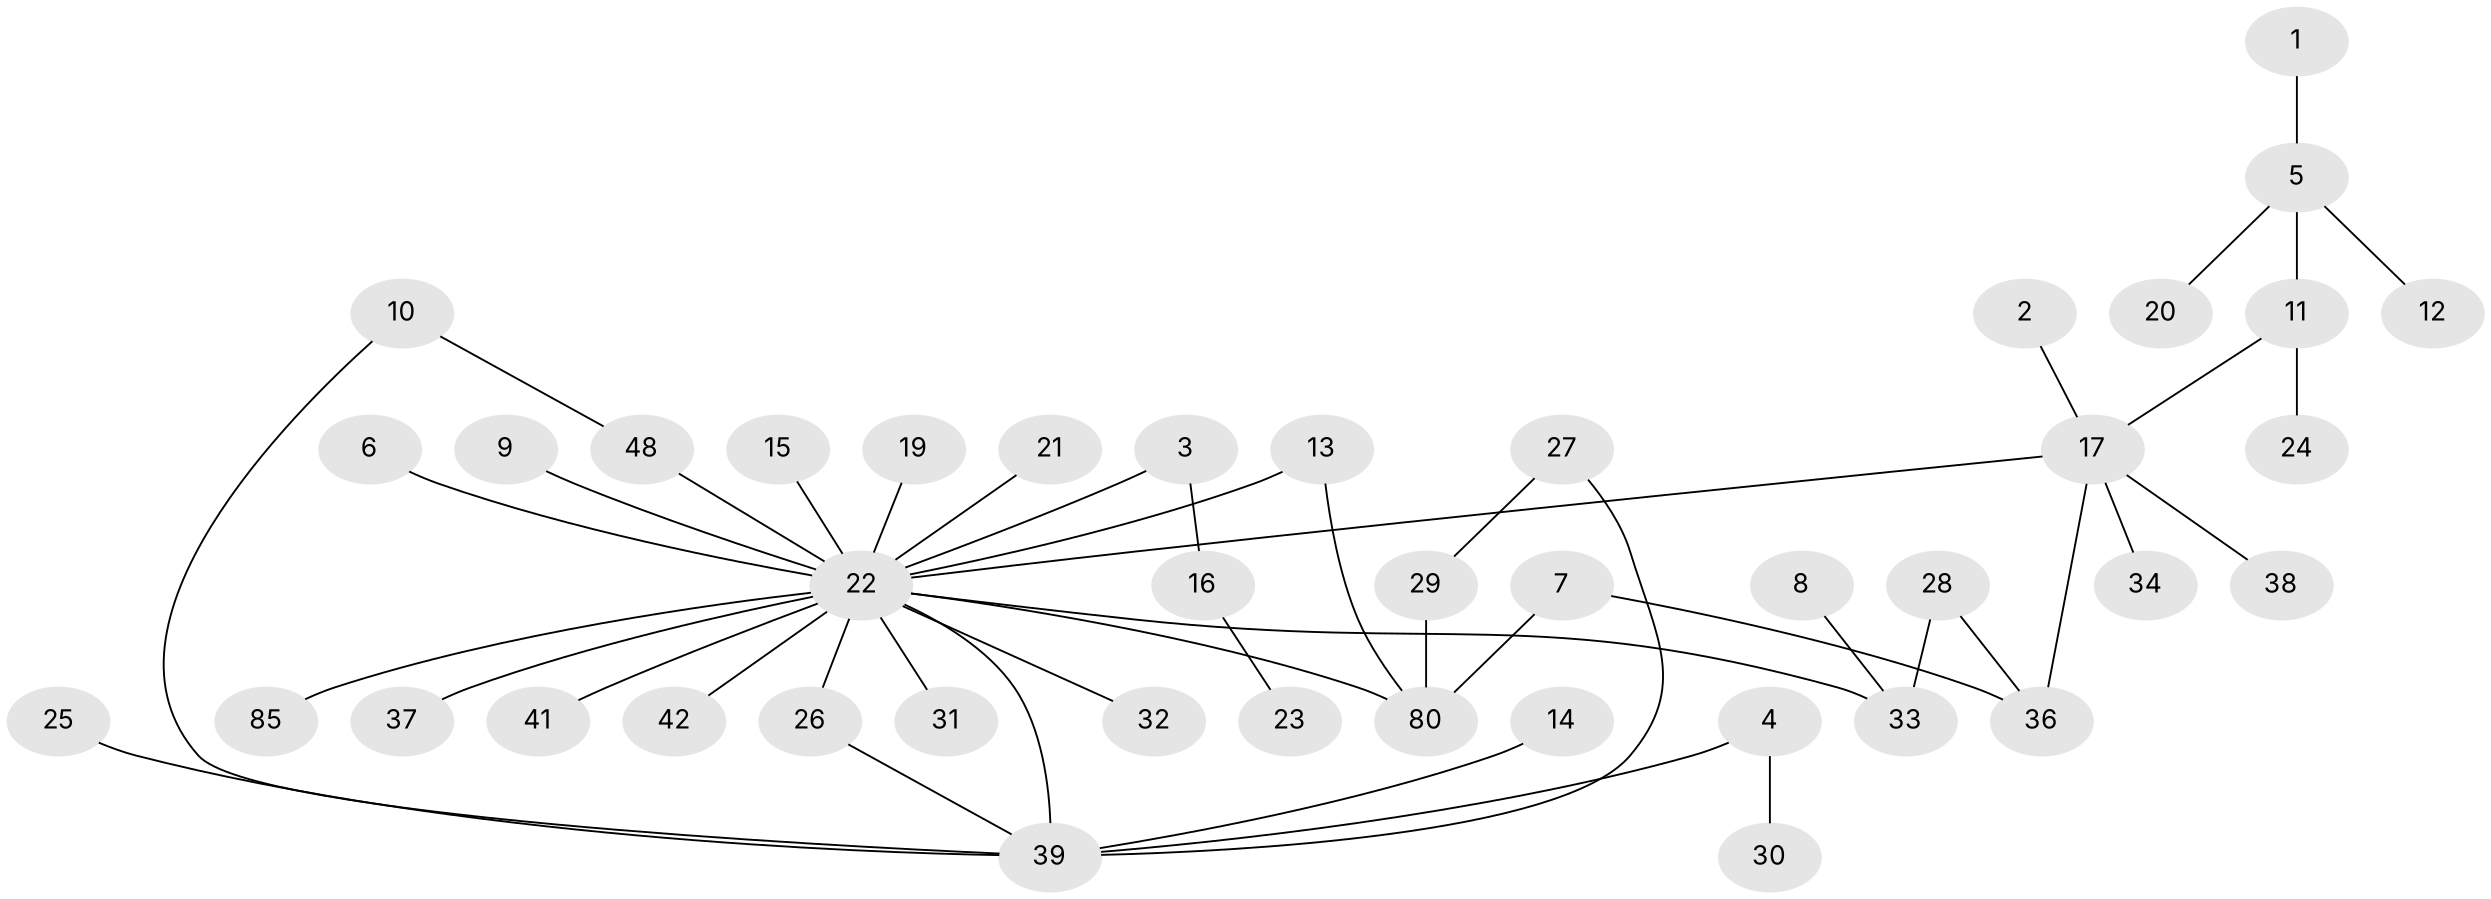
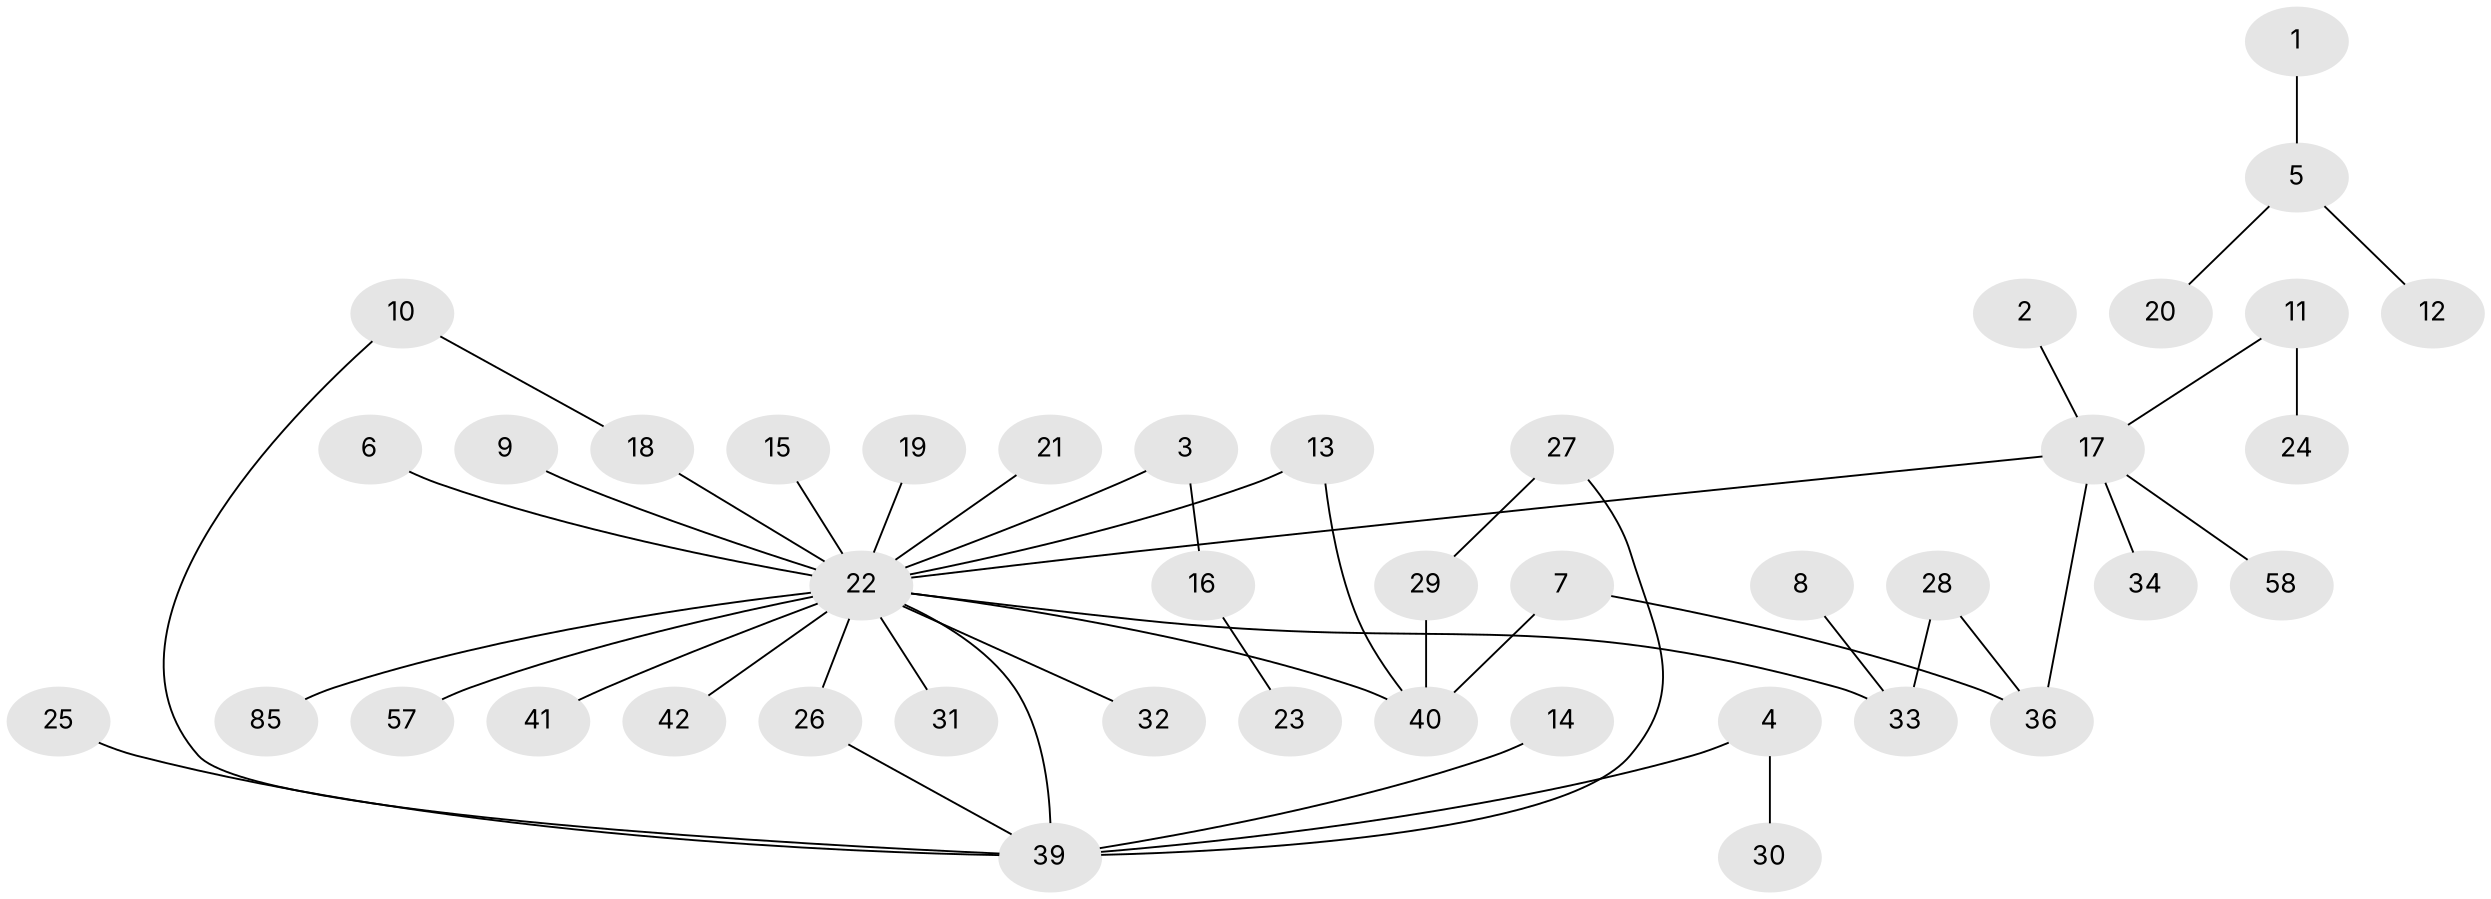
edge "5" -- "11": removed
node "48": label "48" -> "18"
node "38": label "38" -> "58"
node "37": label "37" -> "57"
node "80": label "80" -> "40"
